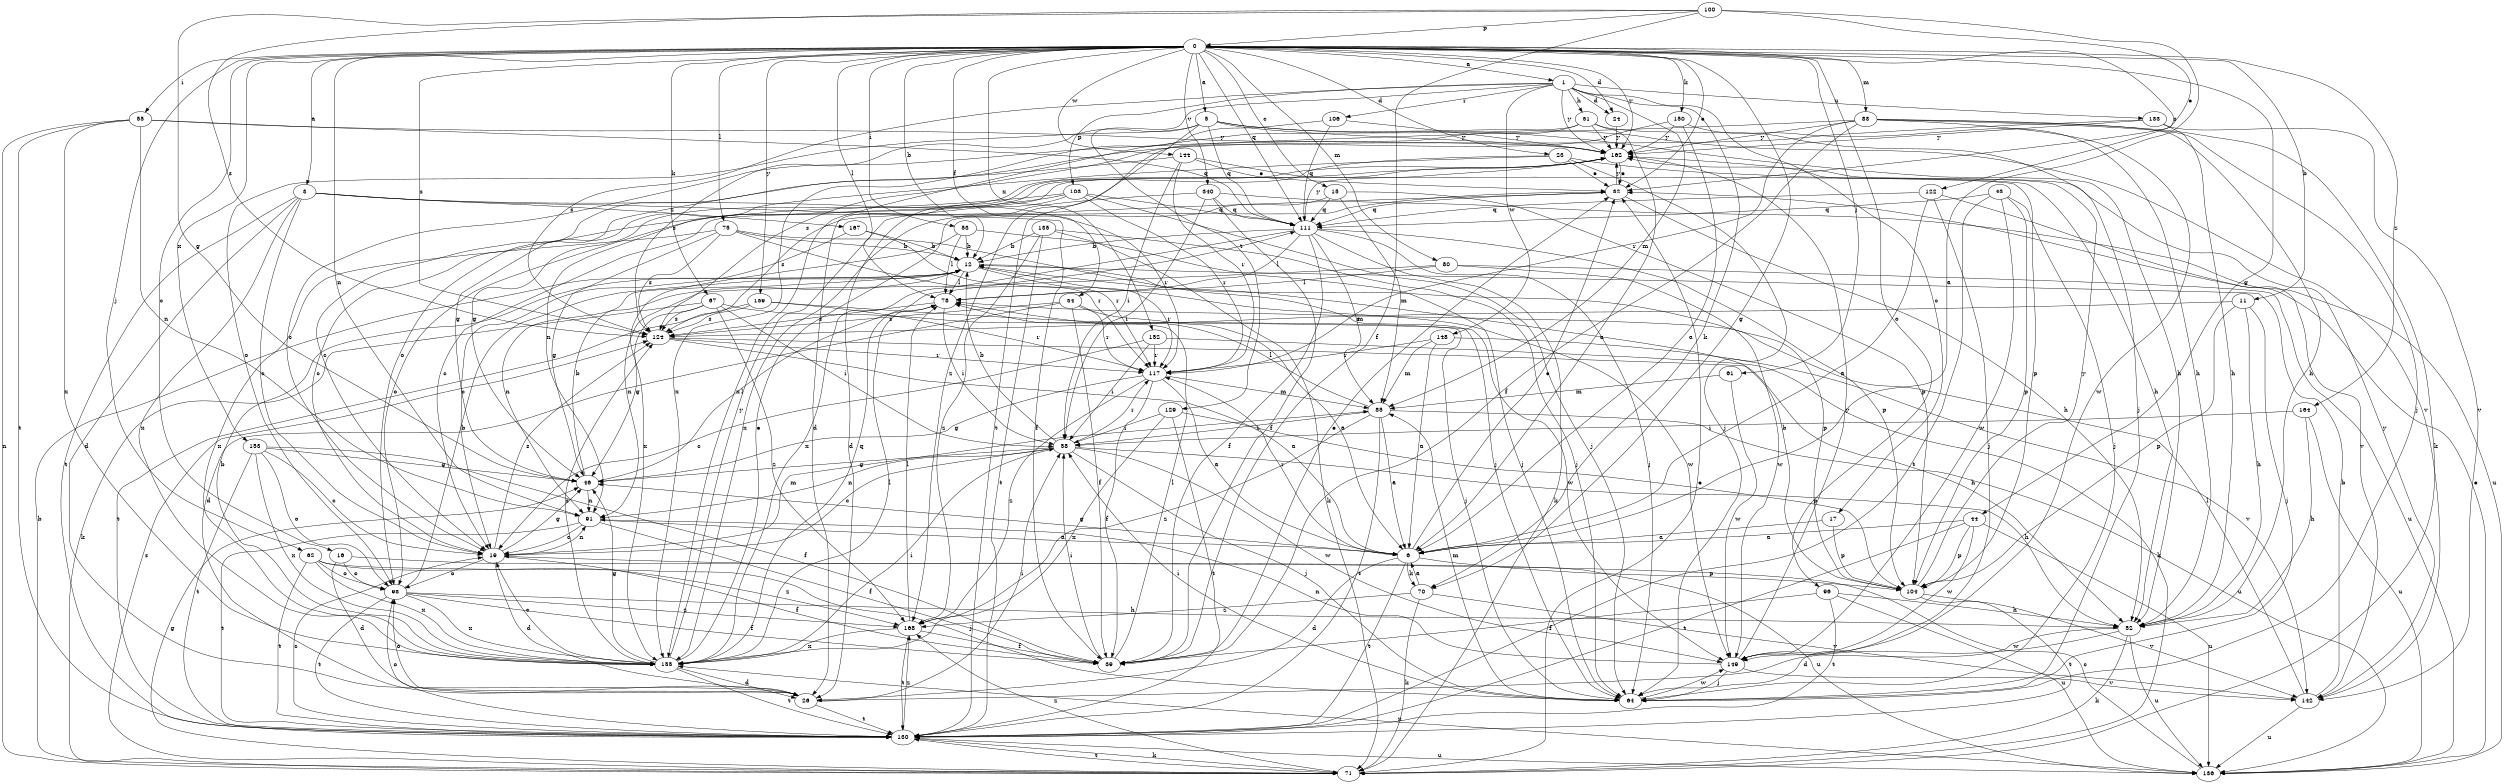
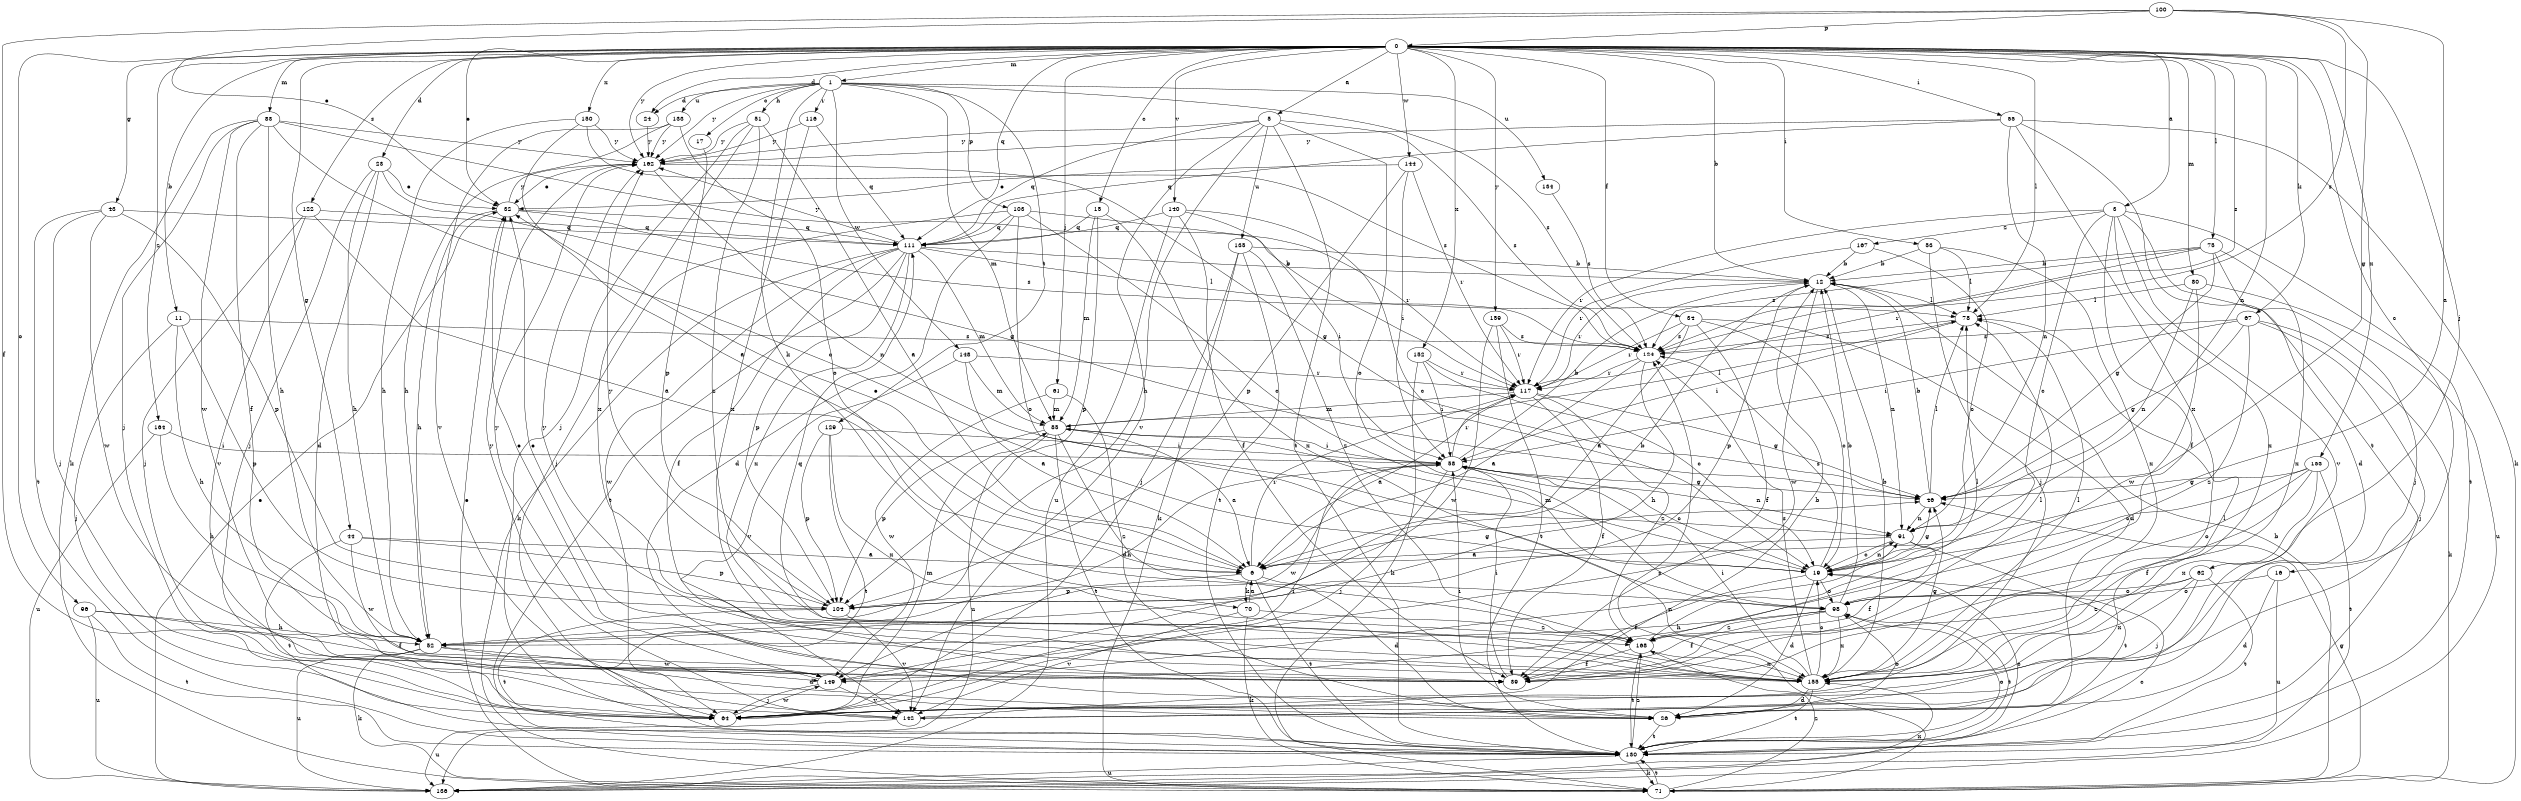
edge "0" -> "1": label "a" -> "m"
edge "0" -> "150": label "k" -> "x"
edge "0" -> "70": now "0" -> "43"
node "106": label "106" -> "116"
edge "5" -> "135": added, label "u"
node "134": added
node "340": label "340" -> "140"
edge "144" -> "19": now "34" -> "19"
edge "55" -> "71": label "n" -> "k"
edge "111" -> "64": label "j" -> "w"
edge "85" -> "104": added, label "p"
edge "17" -> "6": removed, label "a"
edge "44" -> "136": removed, label "u"
edge "61" -> "26": added, label "d"
edge "3" -> "142": added, label "v"
edge "111" -> "130": added, label "t"
